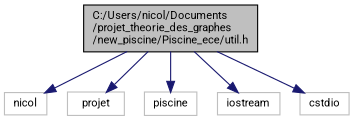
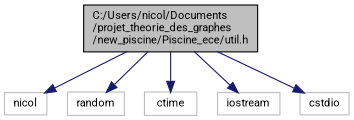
node "projet": label "projet" -> "random"
node "piscine": label "piscine" -> "ctime"
